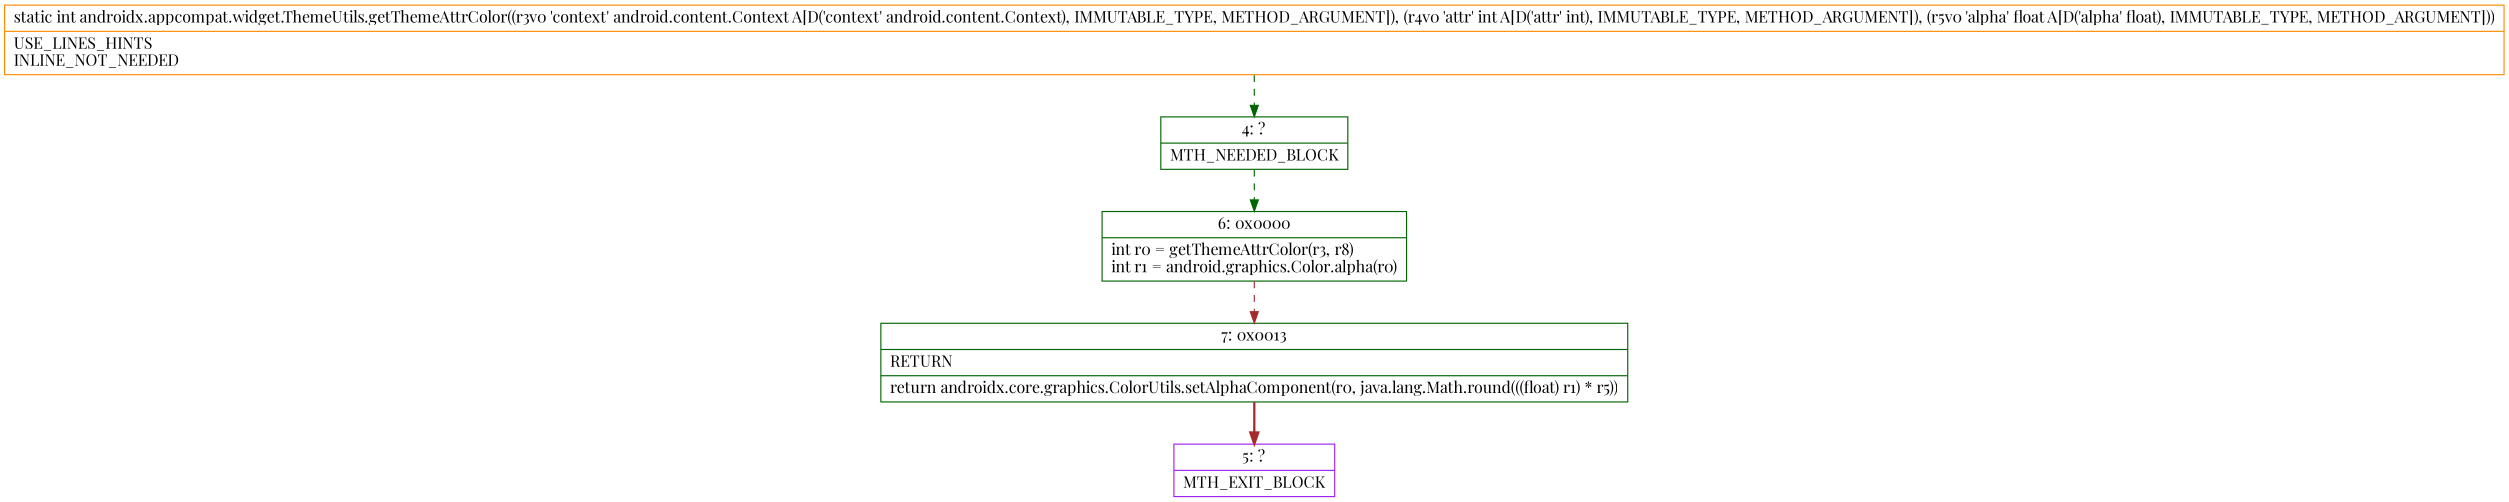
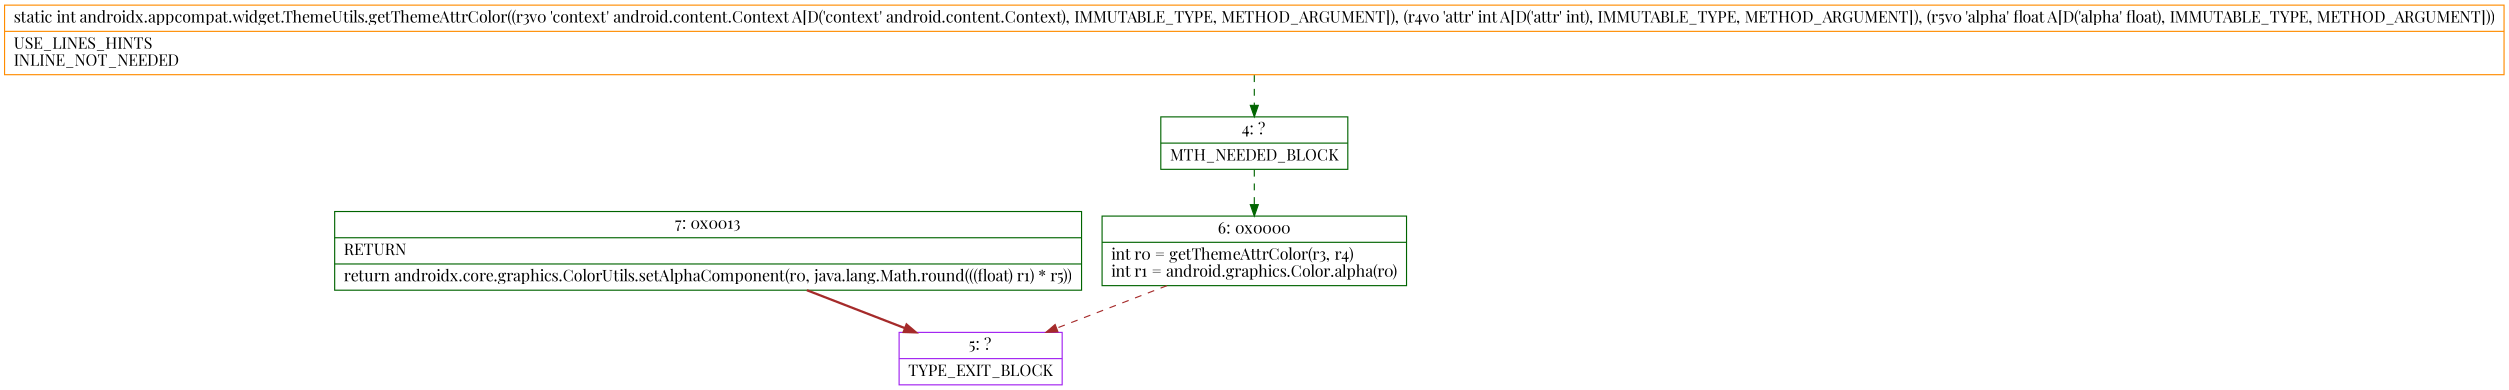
node "6: 0x0000": text "int r0 = getThemeAttrColor(r3, r8)" -> "int r0 = getThemeAttrColor(r3, r4)"
edge "6: 0x0000" -> "7: 0x0013": now "6: 0x0000" -> "5: ?"
node "5: ?": text "MTH_EXIT_BLOCK" -> "TYPE_EXIT_BLOCK"
